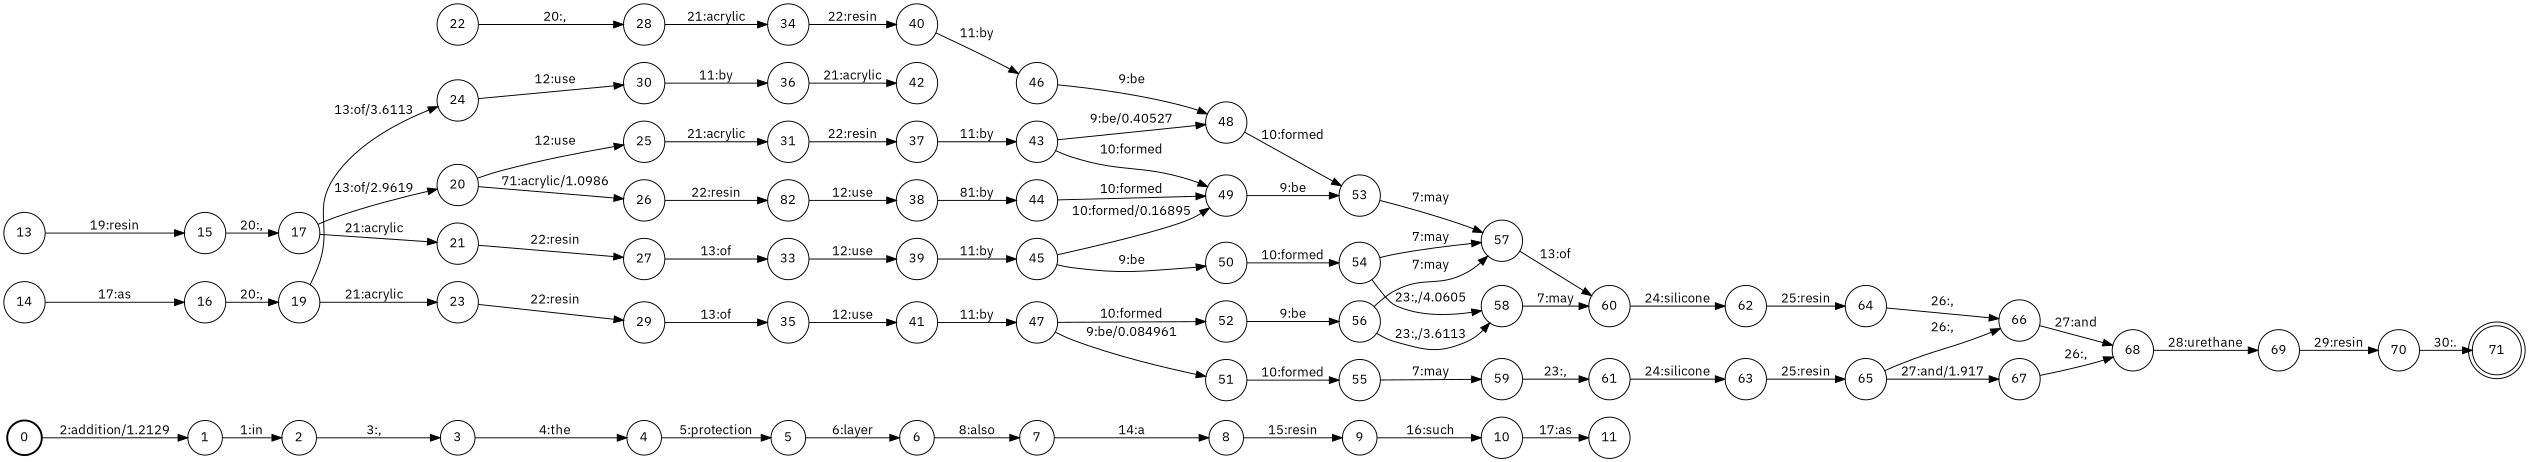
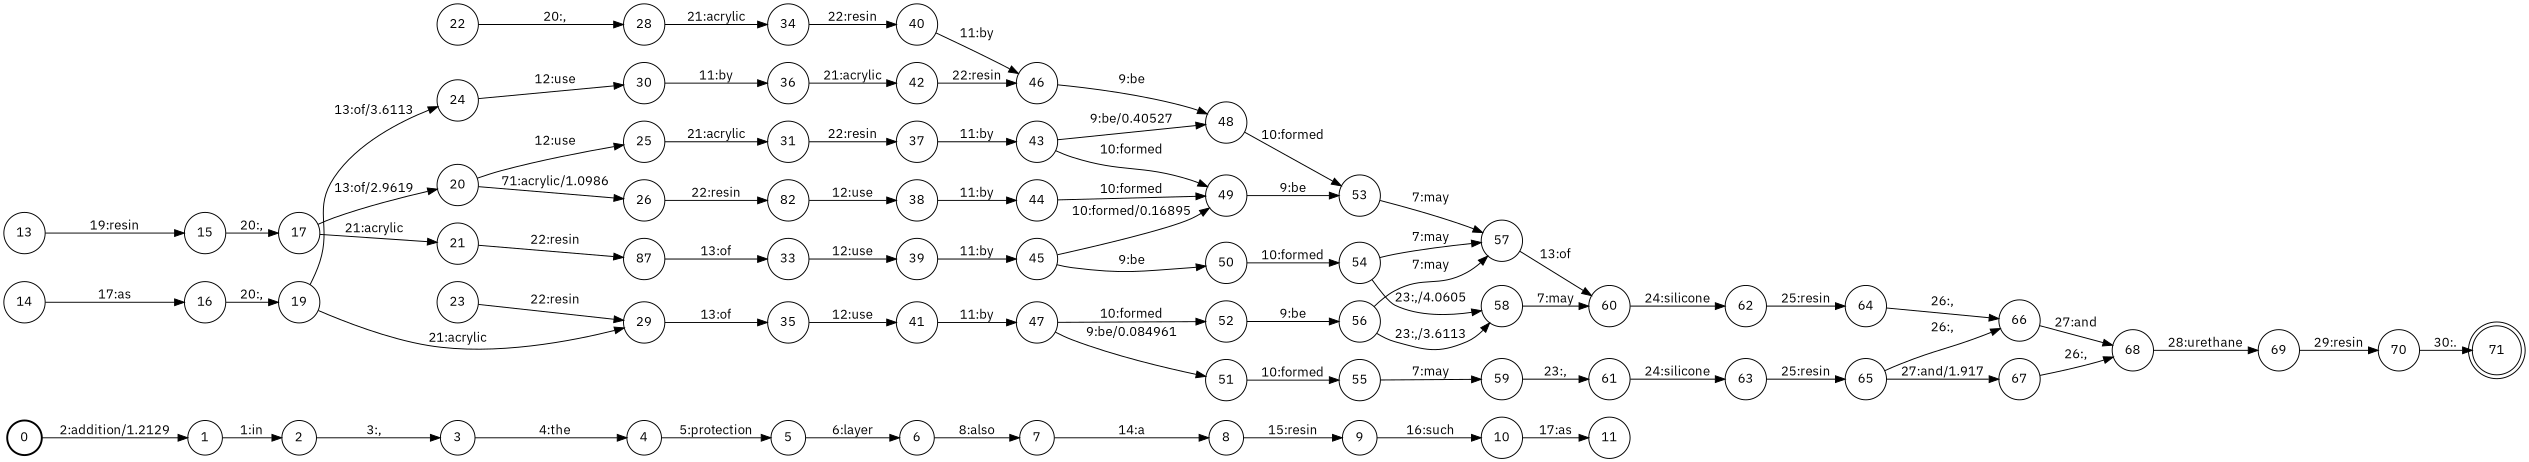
edge "42" -> "46": added, label "22:resin"
edge "38" -> "44": label "81:by" -> "11:by"
node "27": label "27" -> "87"
edge "19" -> "23": now "19" -> "29"
